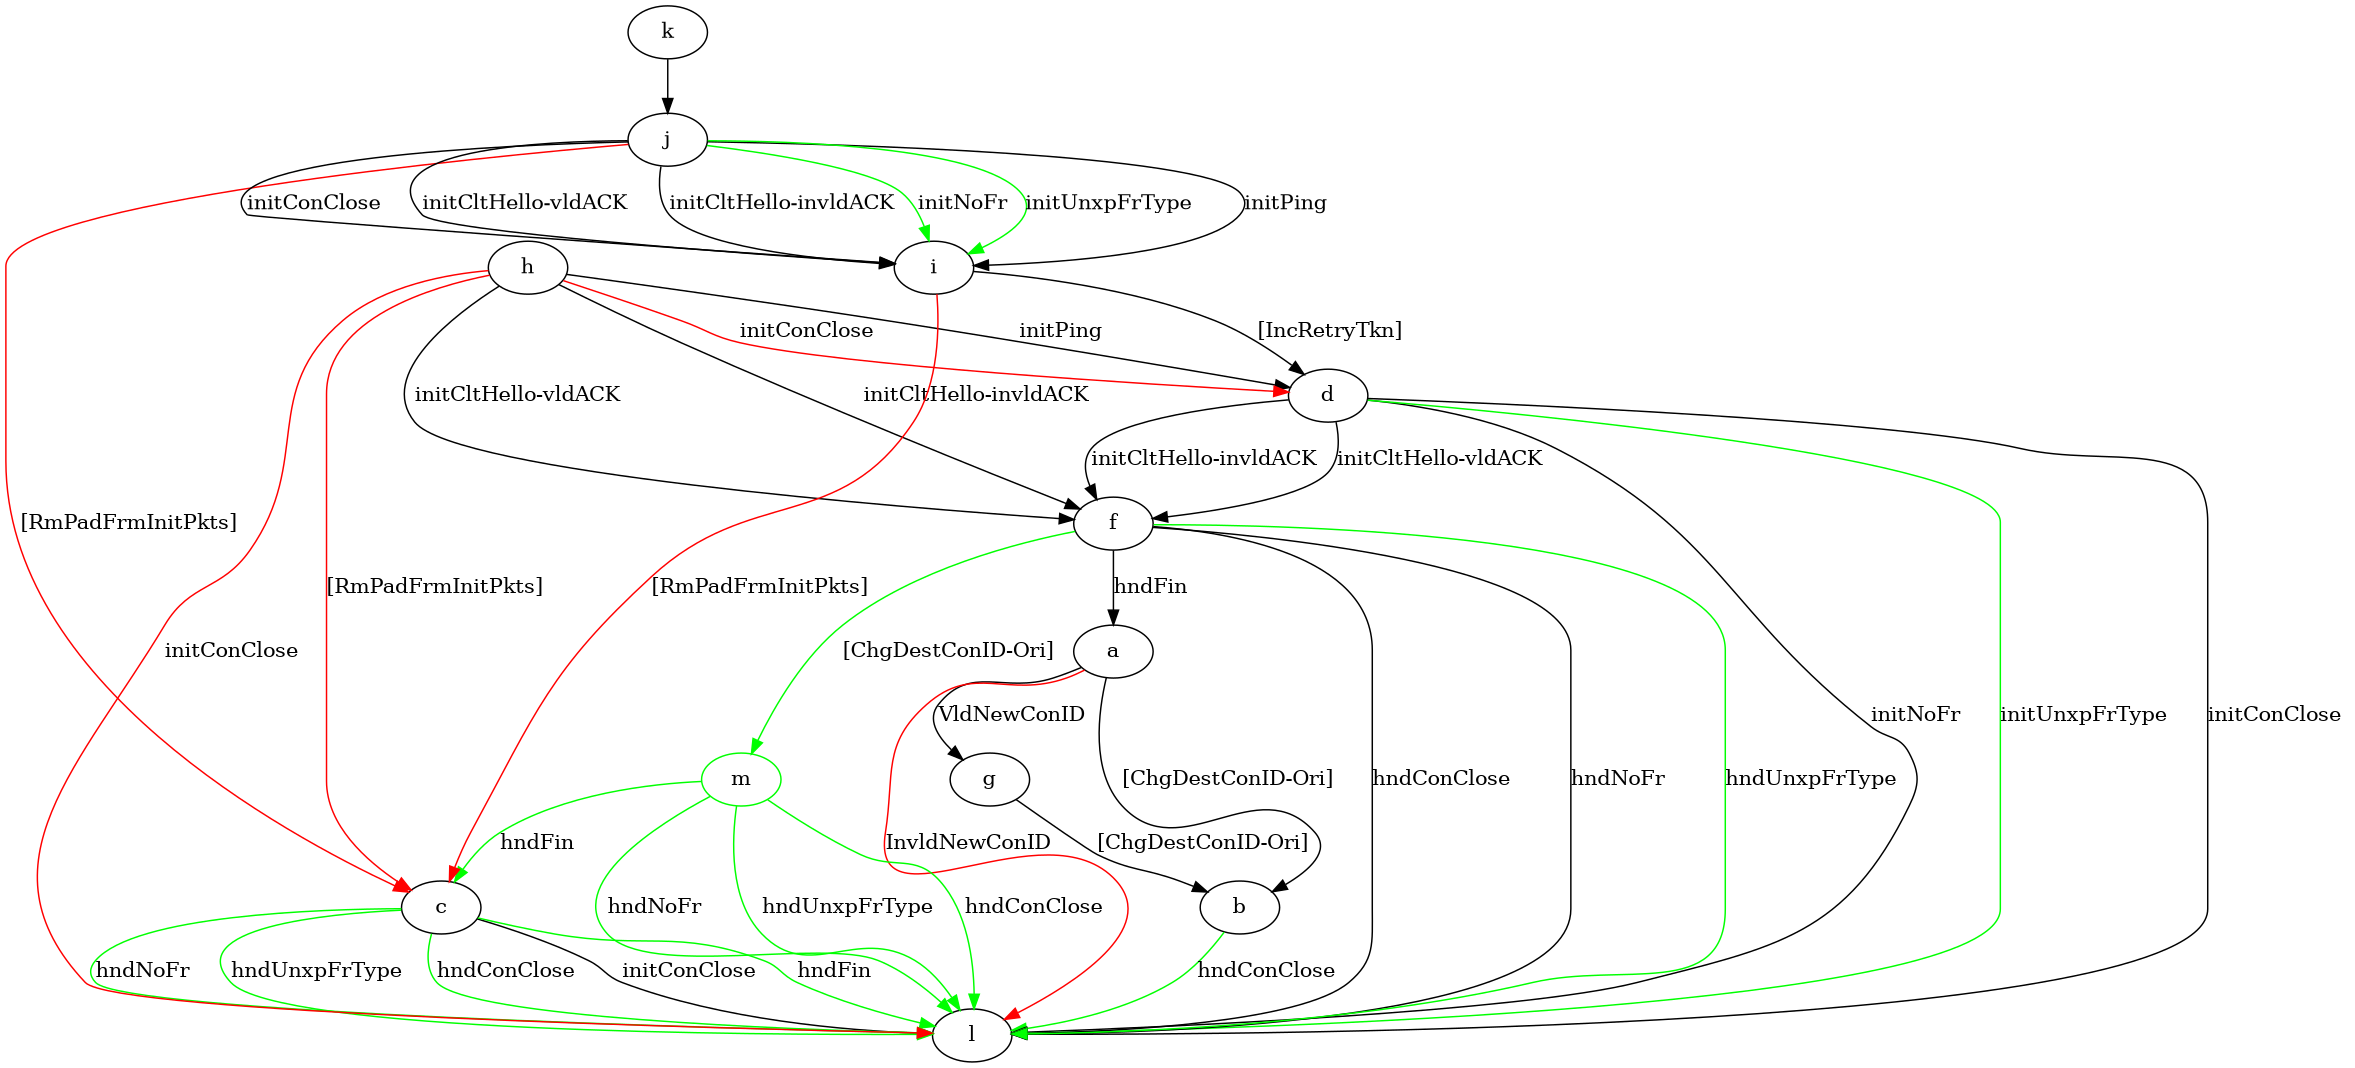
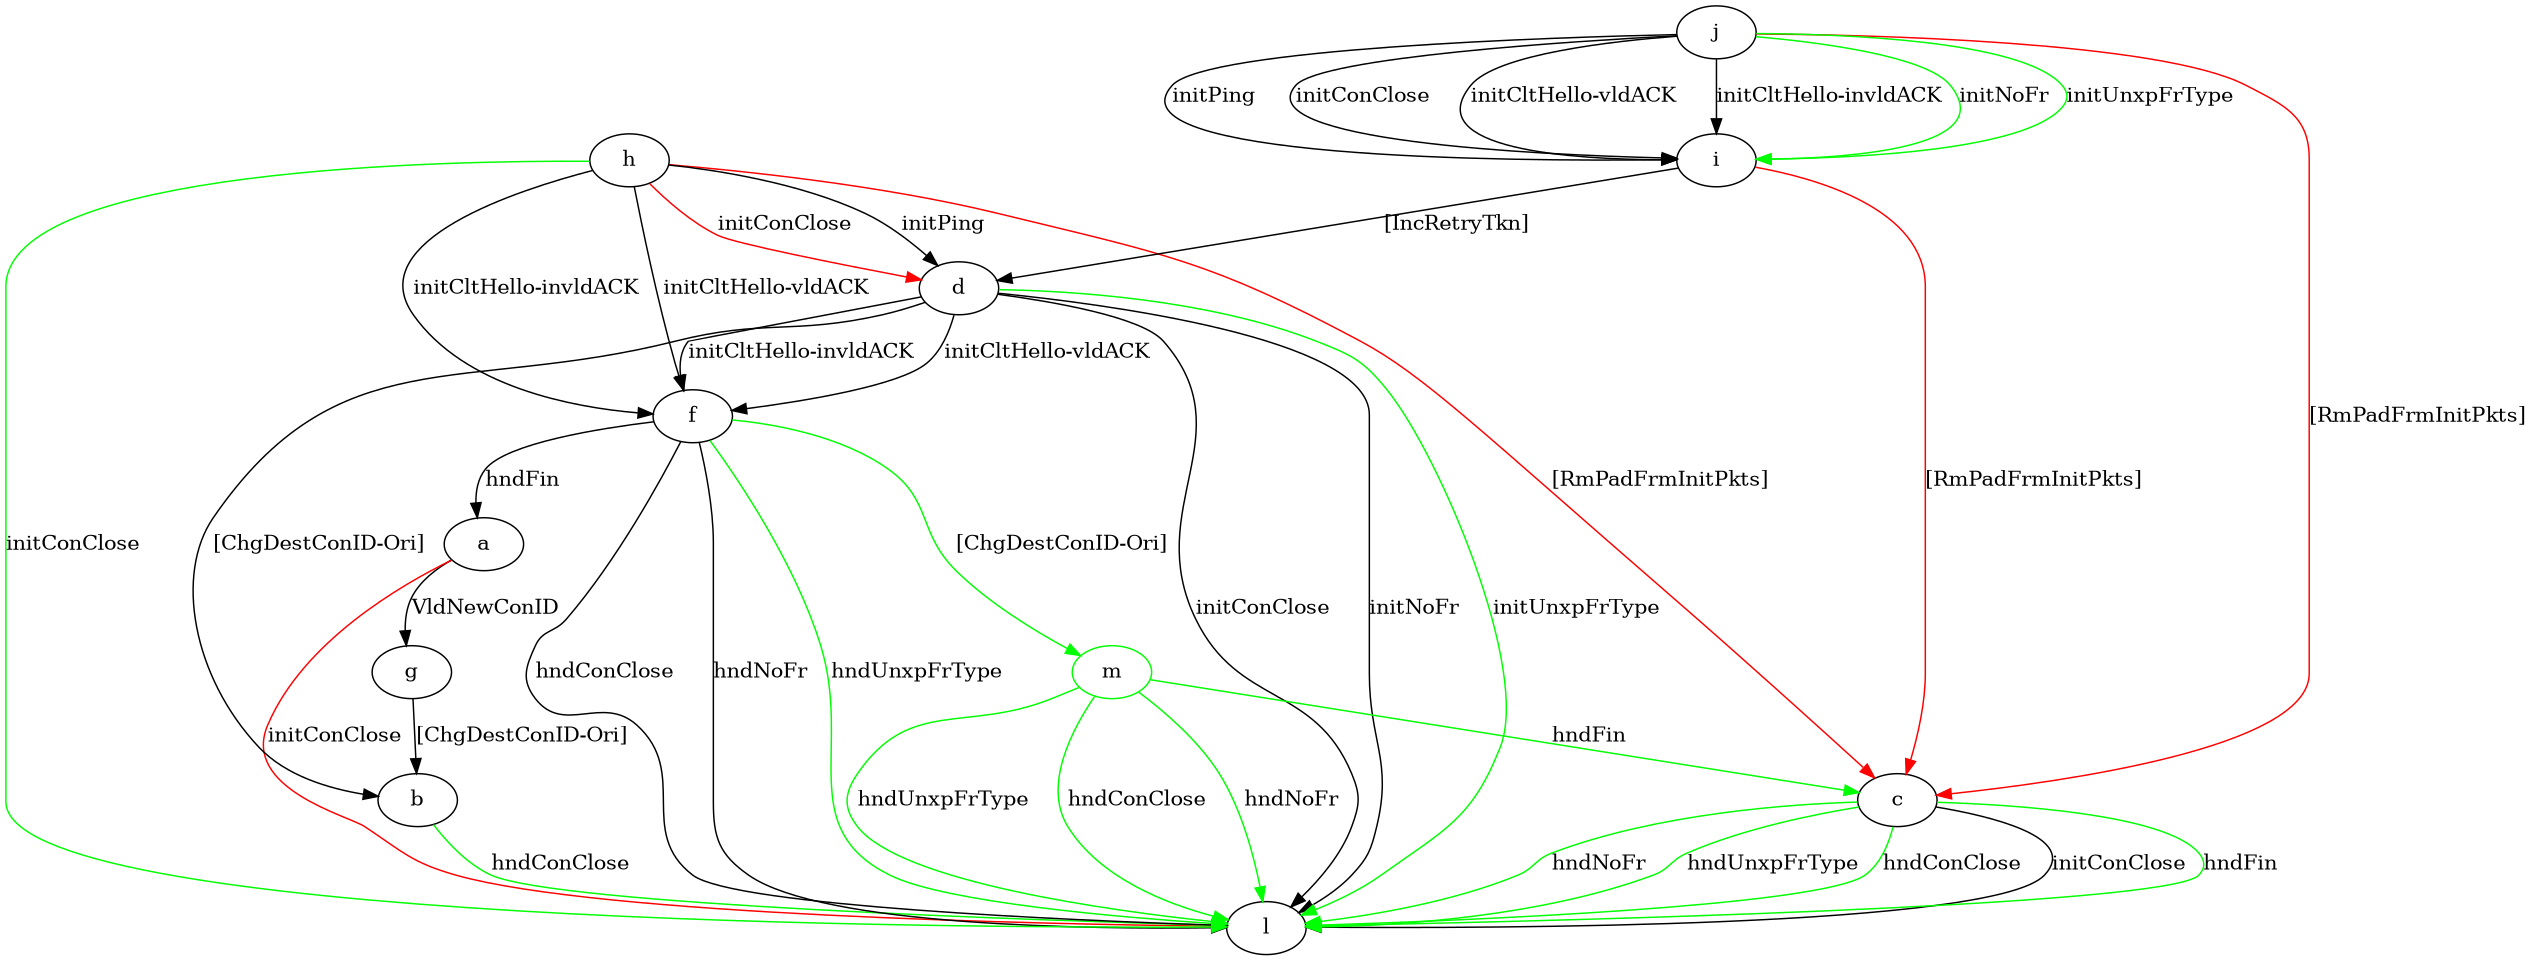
node "k": removed
edge "a" -> "b": now "d" -> "b"
edge "a" -> "l": label "InvldNewConID " -> "initConClose "
edge "h" -> "l": color red -> green
